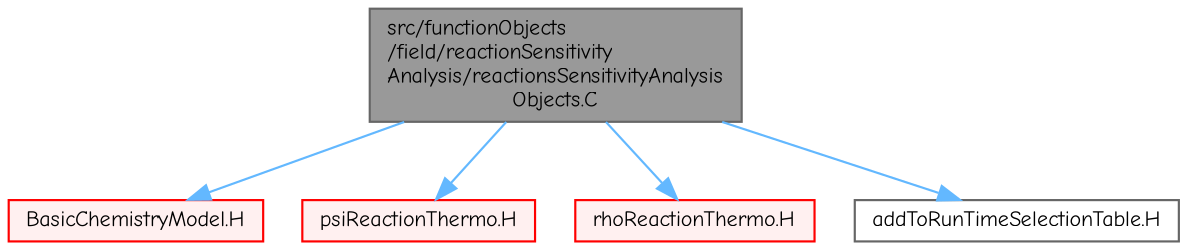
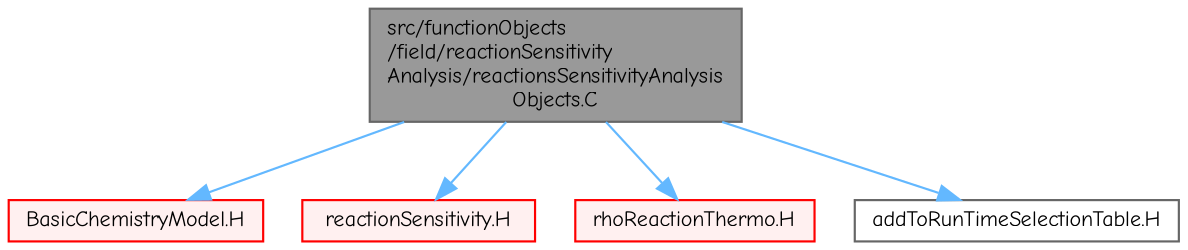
node "psiReactionThermo.H": label "psiReactionThermo.H" -> "reactionSensitivity.H"
